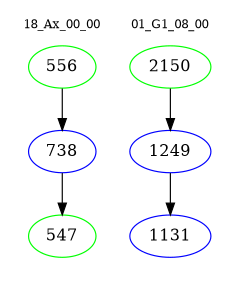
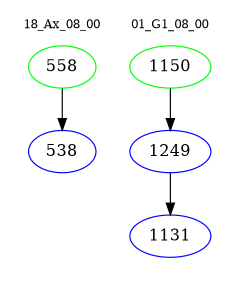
cluster "18_Ax_00_00": label "18_Ax_00_00" -> "18_Ax_08_00"
node "556": label "556" -> "558"
node "2150": label "2150" -> "1150"
node "738": label "738" -> "538"
node "547": removed
